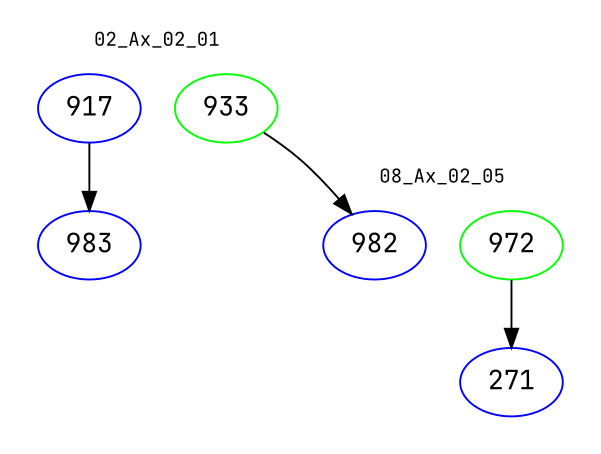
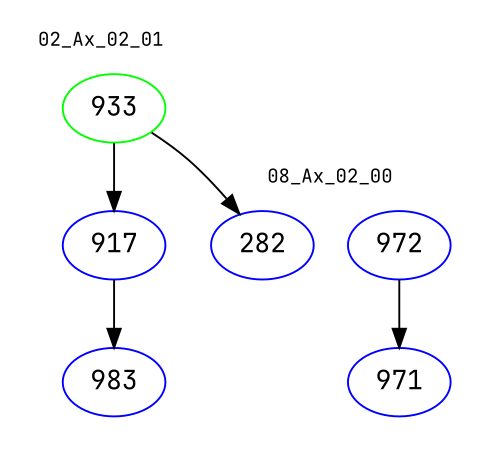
edge "933" -> "917": added
cluster "08_Ax_02_05": label "08_Ax_02_05" -> "08_Ax_02_00"
node "982": label "982" -> "282"
node "972": color green -> blue
node "271": label "271" -> "971"
